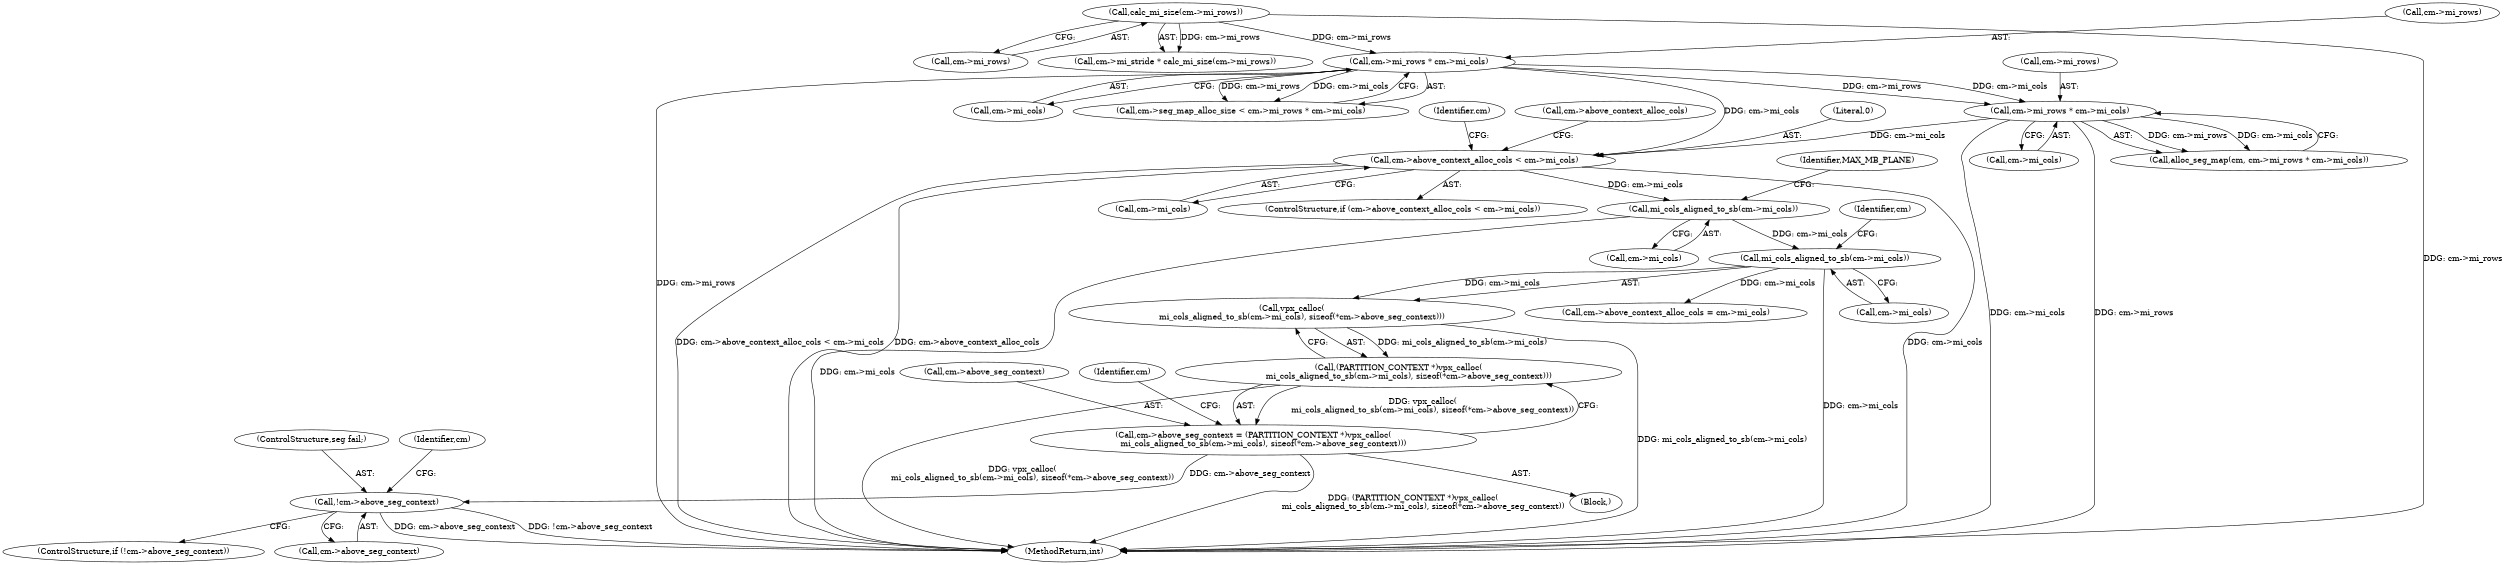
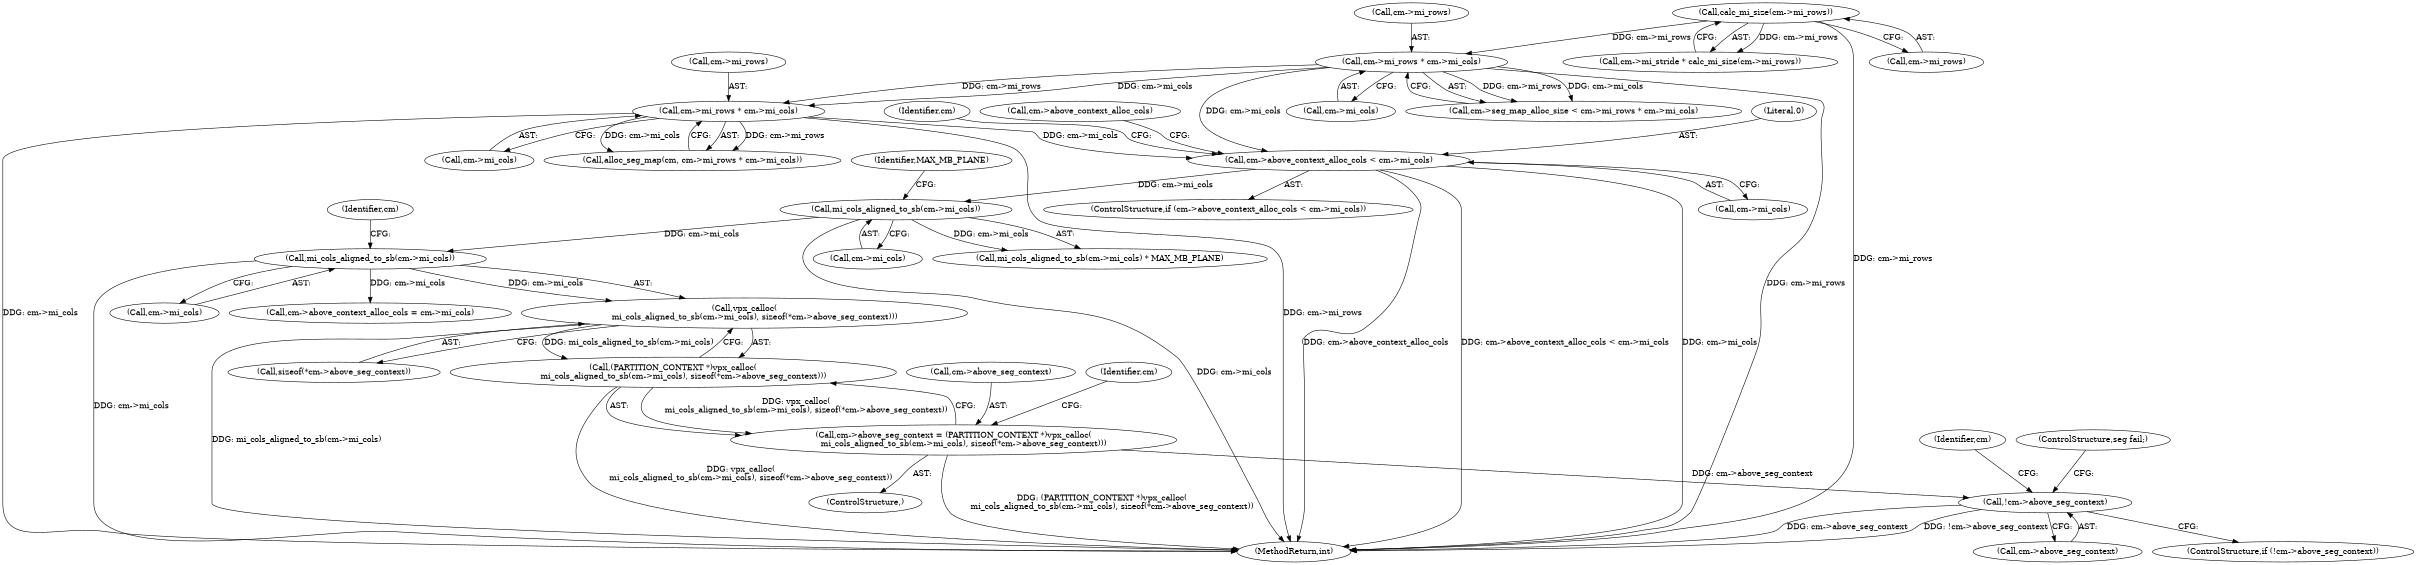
edge "(Call,cm->mi_stride * calc_mi_size(cm->mi_rows))" -> "(Call,calc_mi_size(cm->mi_rows))": added, label "CFG:"
node "(Call,mi_cols_aligned_to_sb(cm->mi_cols) * MAX_MB_PLANE)": added
node "(Call,sizeof(*cm->above_seg_context))": added
edge "(ControlStructure,seg fail;)" -> "(Call,!cm->above_seg_context)": label "AST: " -> "CFG: "
node "(Block,)": label "(Block,)" -> "(ControlStructure,)"
